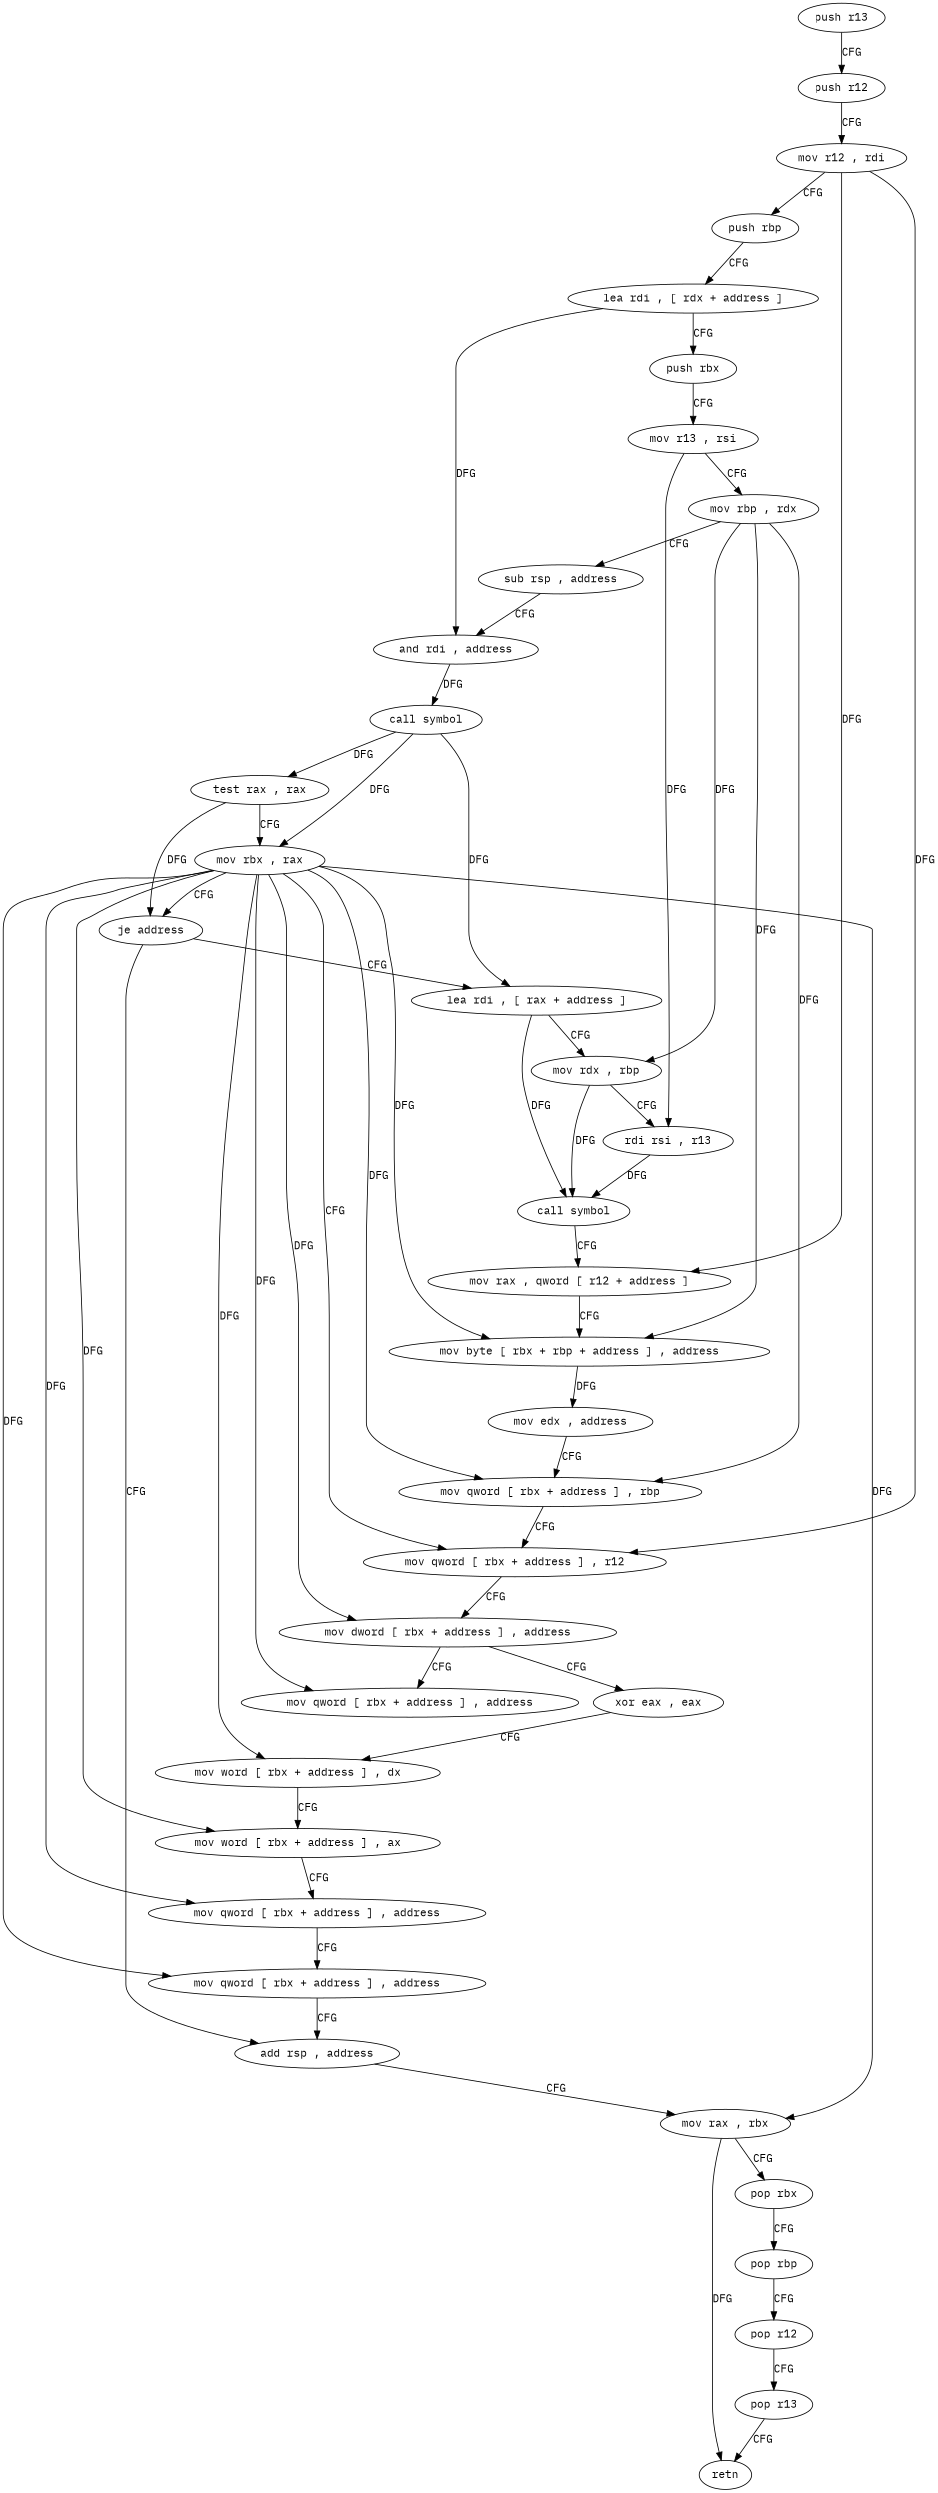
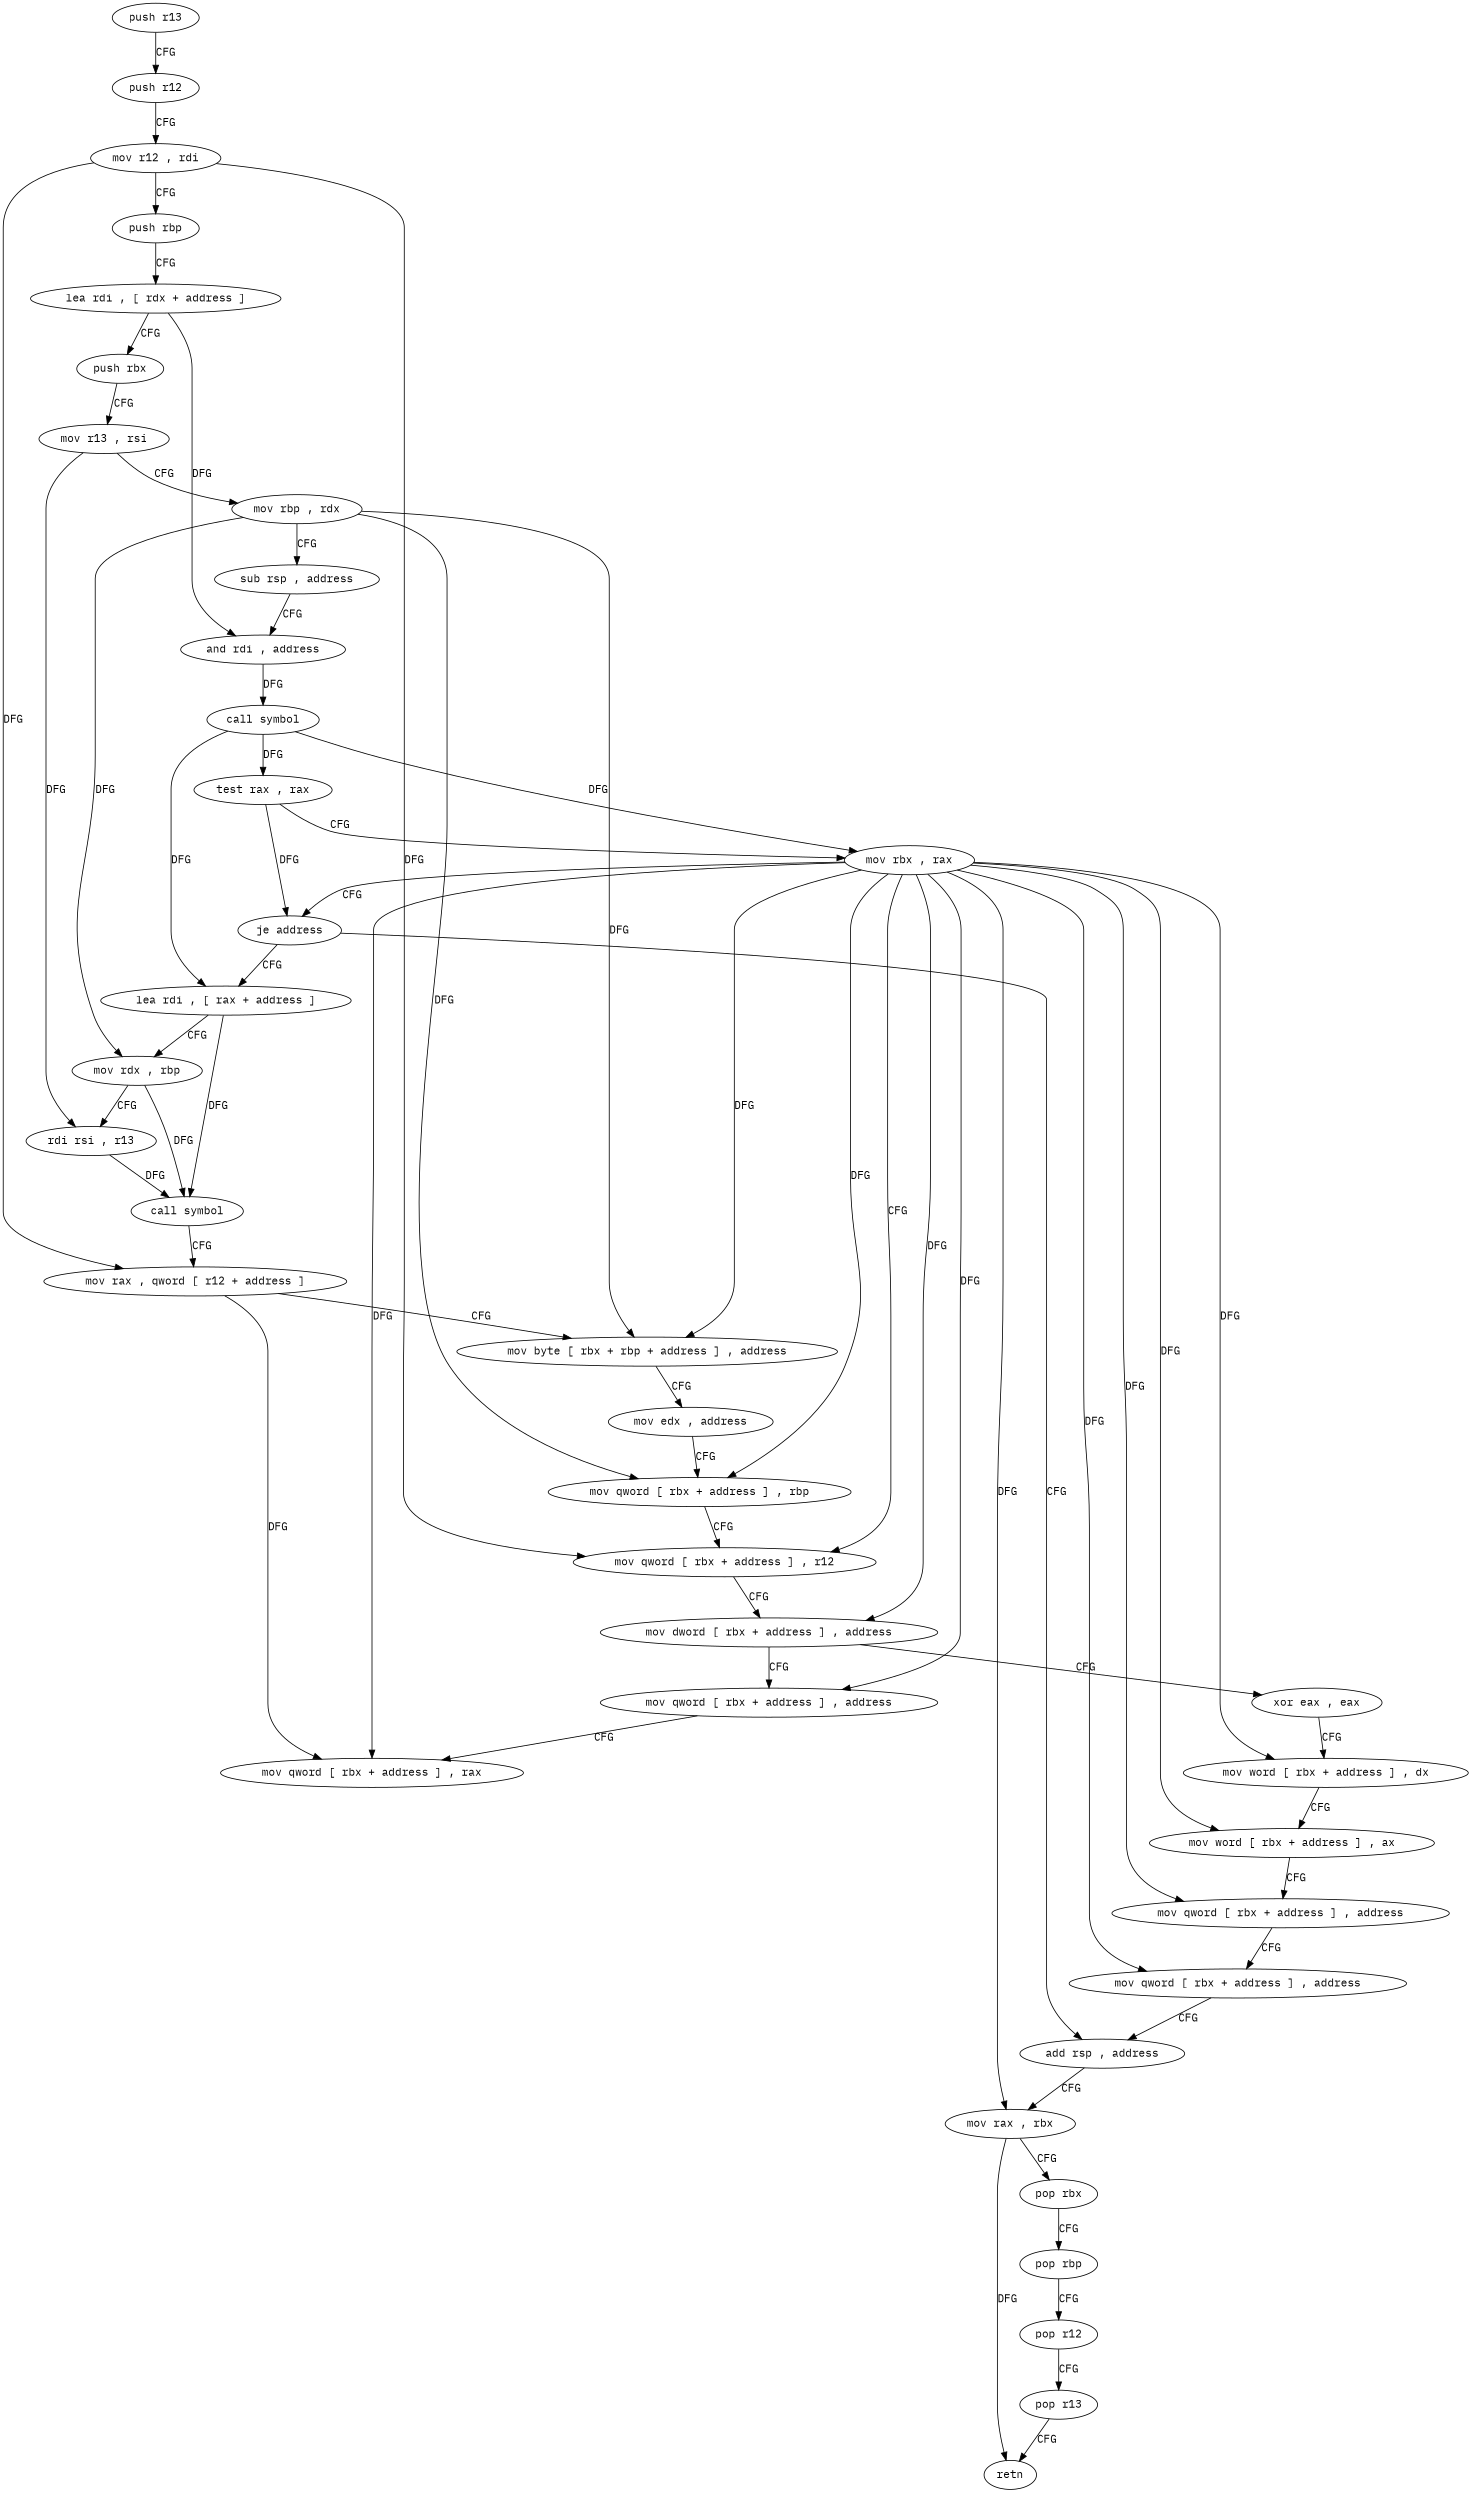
edge "mov byte [ rbx + rbp + address ] , address" -> "mov edx , address": label "DFG" -> "CFG"
node "mov qword [ rbx + address ] , rax": added
